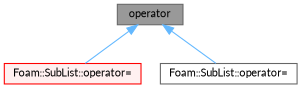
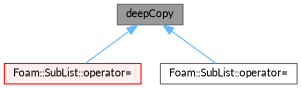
node "operator": label "operator" -> "deepCopy"
